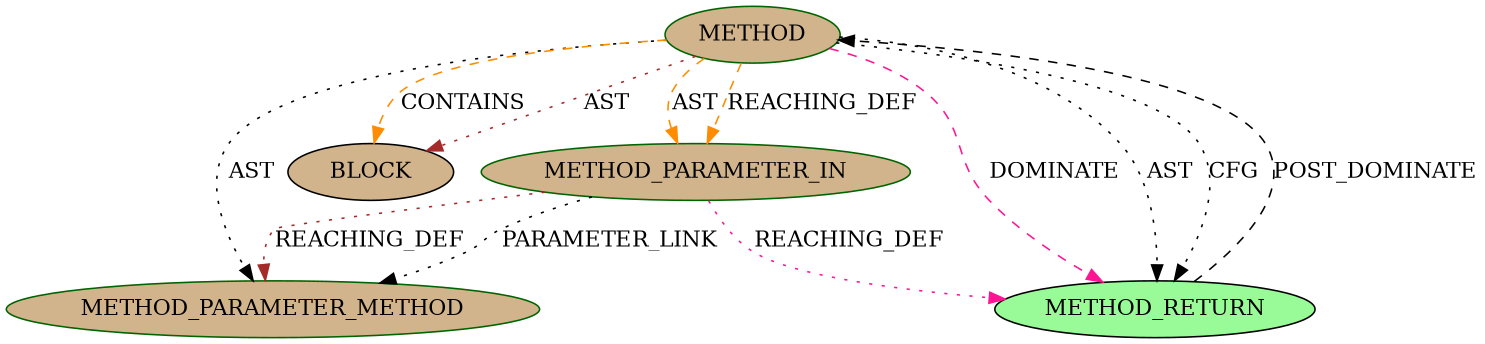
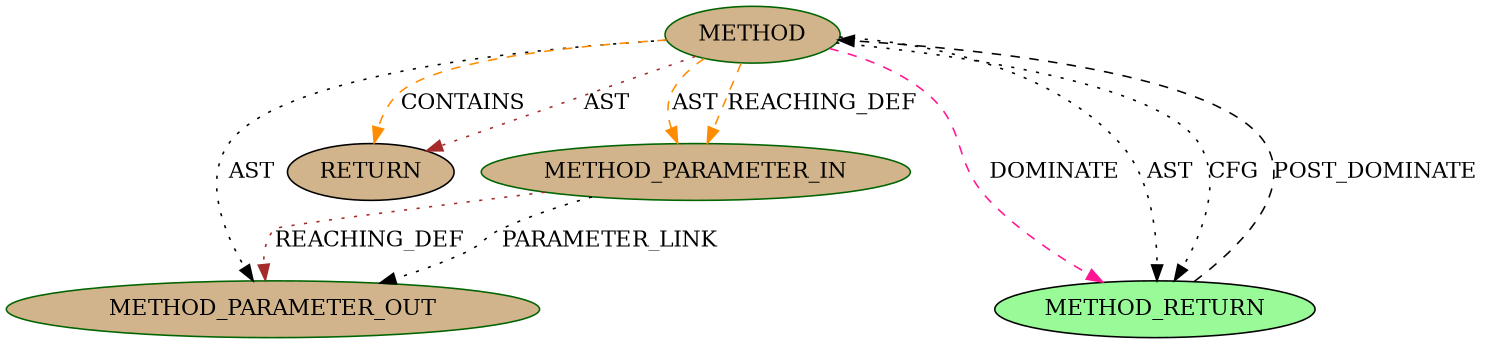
node "BLOCK": label "BLOCK" -> "RETURN"
edge "METHOD_PARAMETER_IN" -> "METHOD_RETURN": removed, label "REACHING_DEF"
node "METHOD_PARAMETER_METHOD": label "METHOD_PARAMETER_METHOD" -> "METHOD_PARAMETER_OUT"
